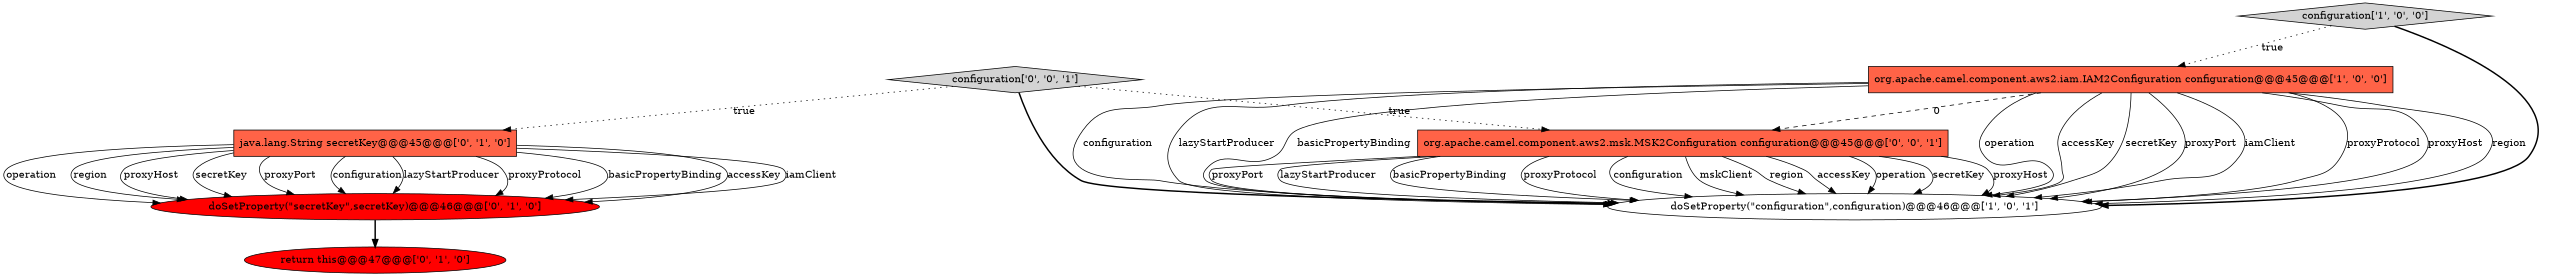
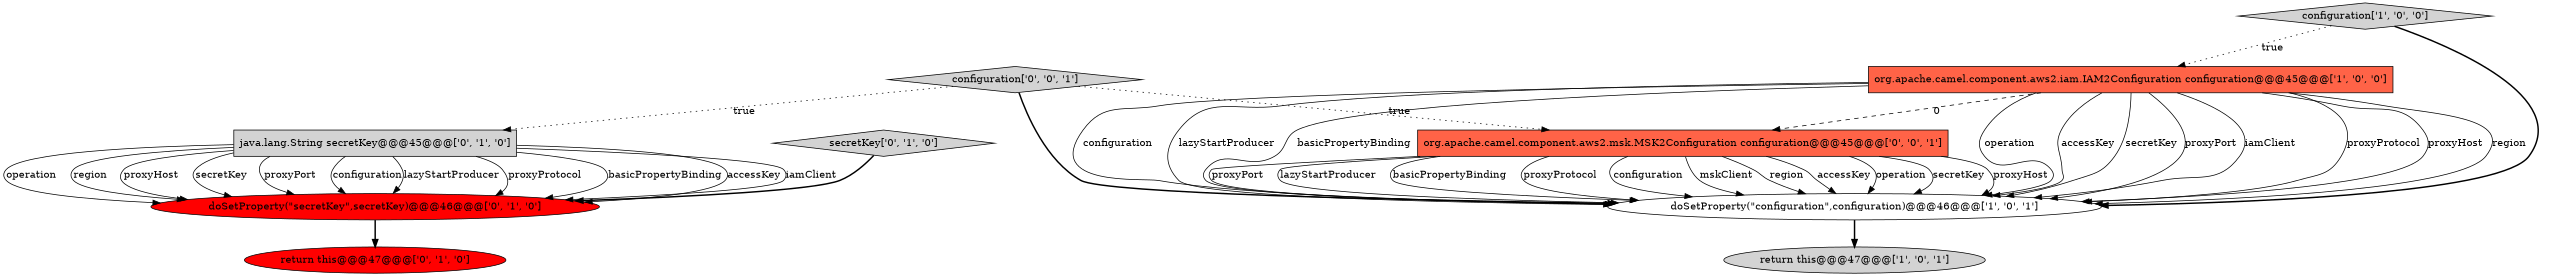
node "java.lang.String secretKey@@@45@@@['0', '1', '0']": fillcolor tomato -> lightgray
node "secretKey['0', '1', '0']": added
node "return this@@@47@@@['1', '0', '1']": added
